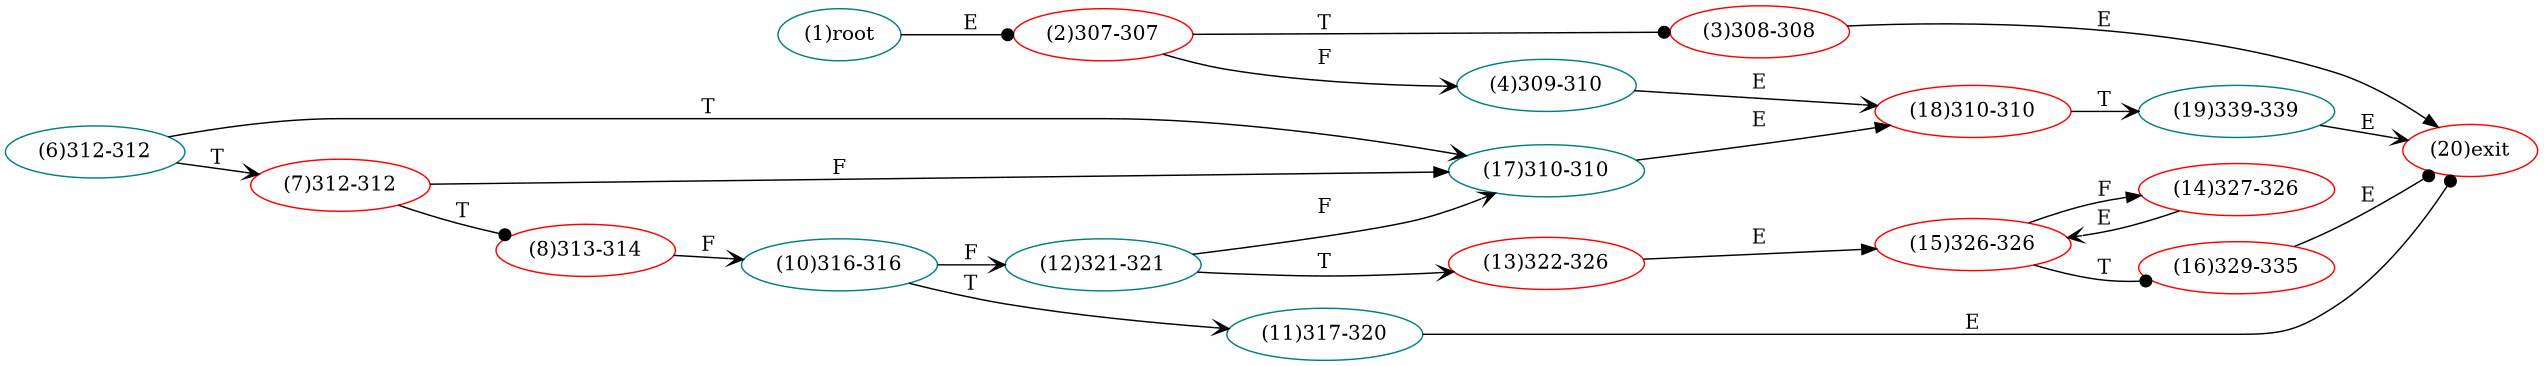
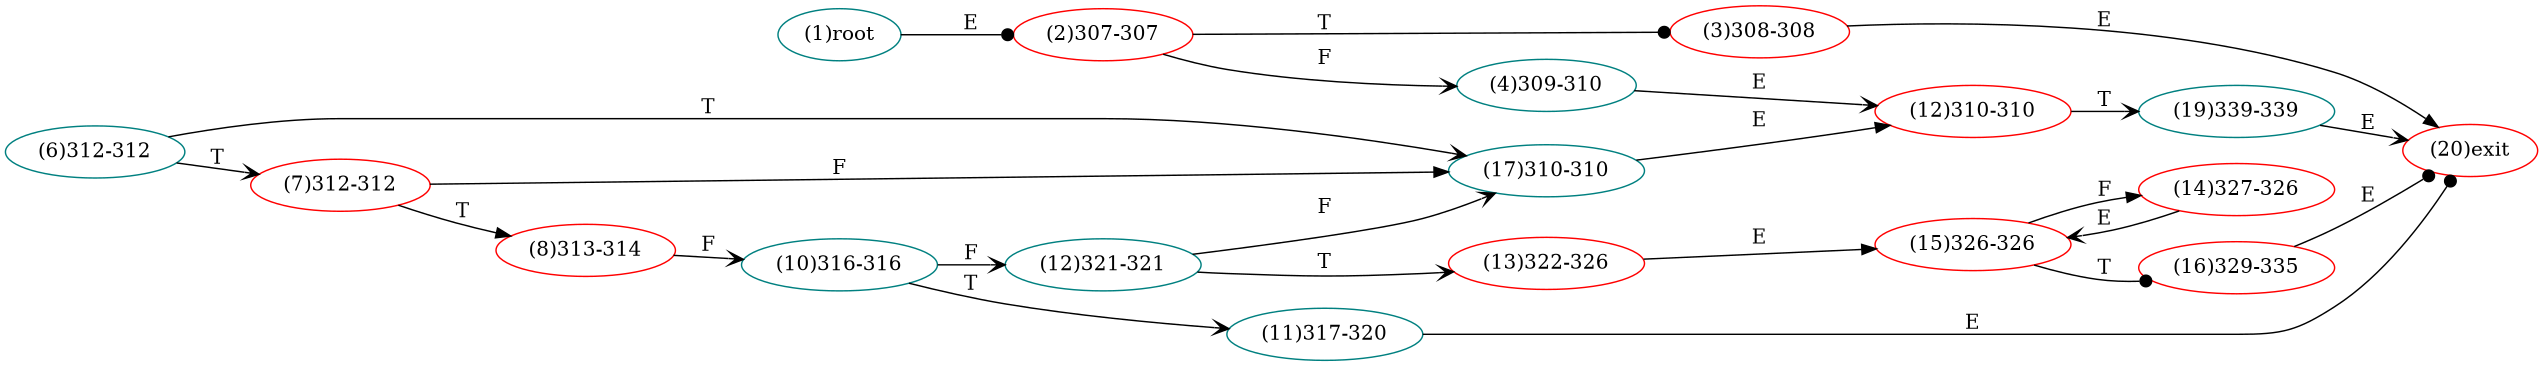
node "(18)310-310": label "(18)310-310" -> "(12)310-310"
edge "(7)312-312" -> "(8)313-314": arrowhead dot -> normal
